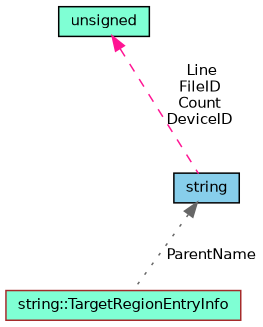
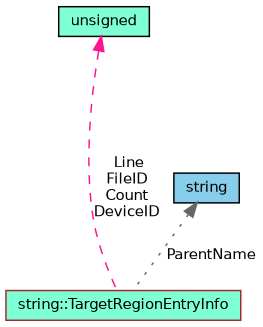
edge "string" -> "unsigned": now "string::TargetRegionEntryInfo" -> "unsigned"
